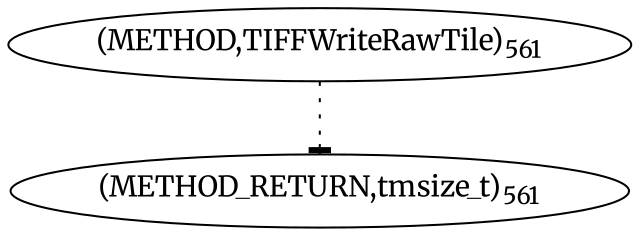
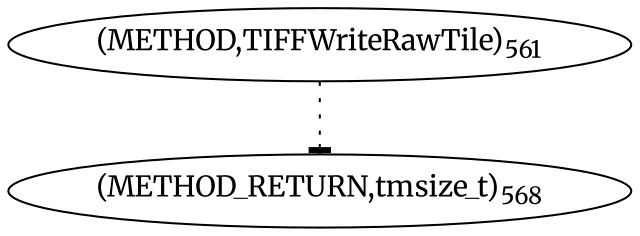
node "(METHOD_RETURN,tmsize_t)": text "561" -> "568"
